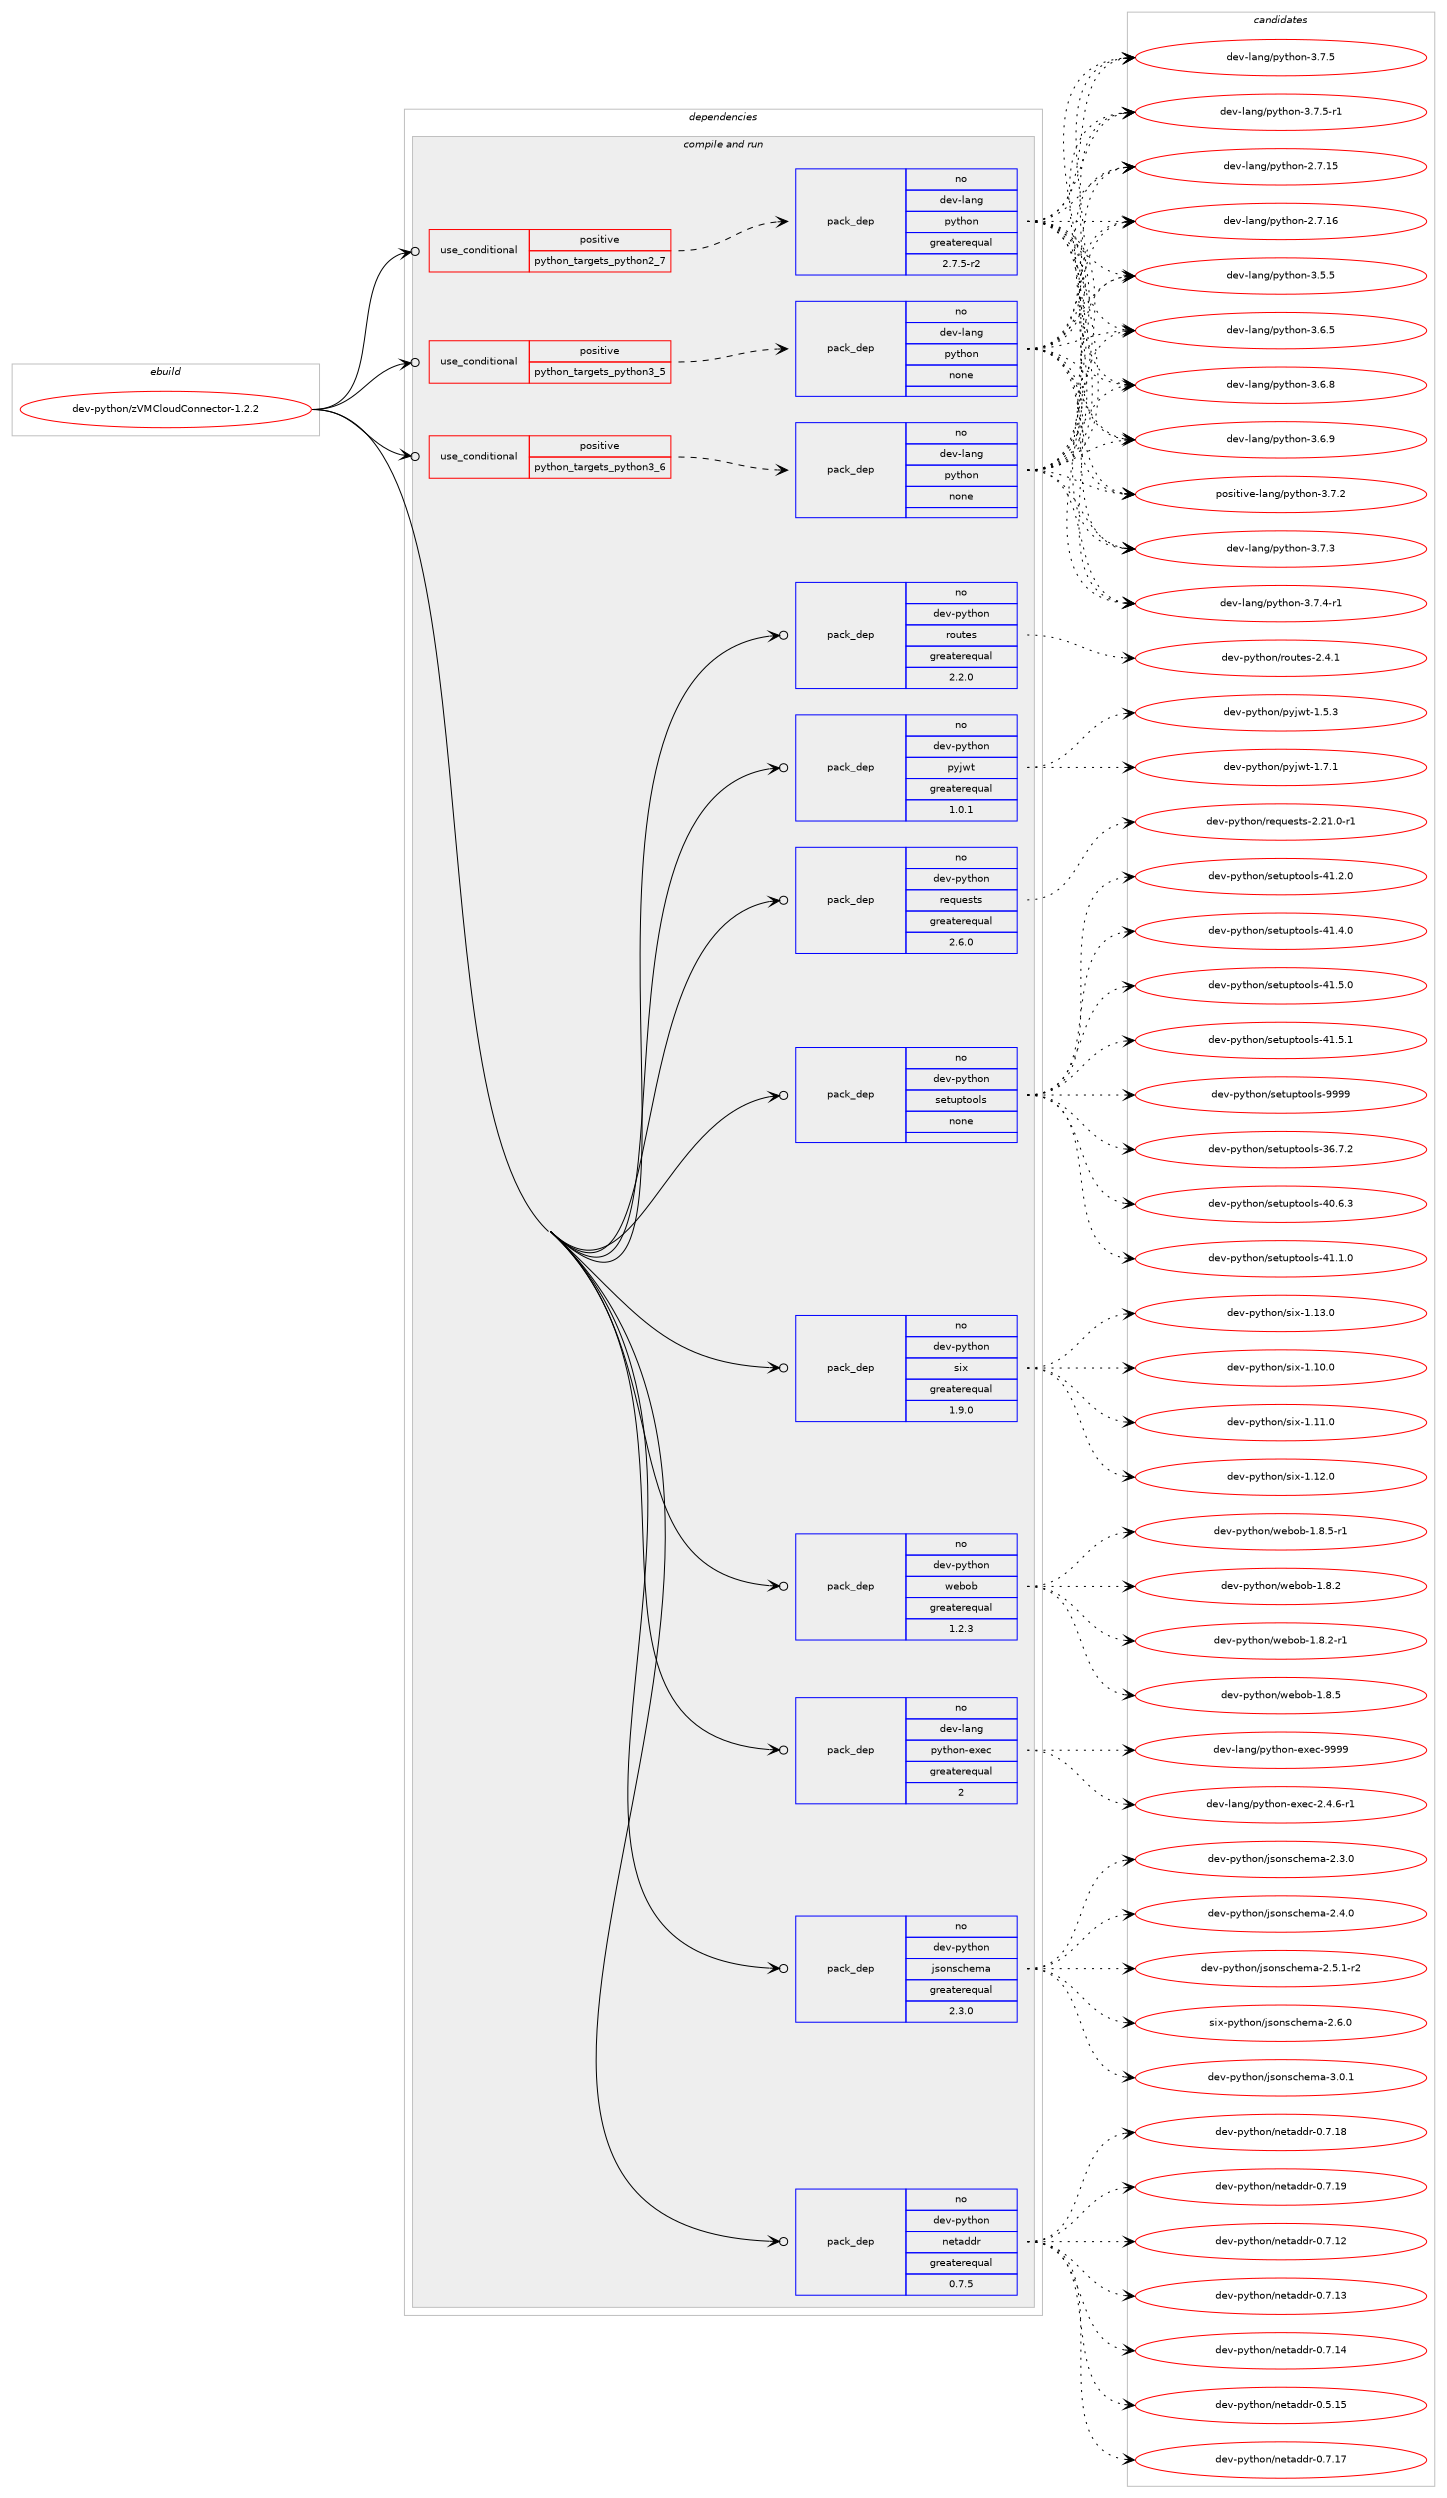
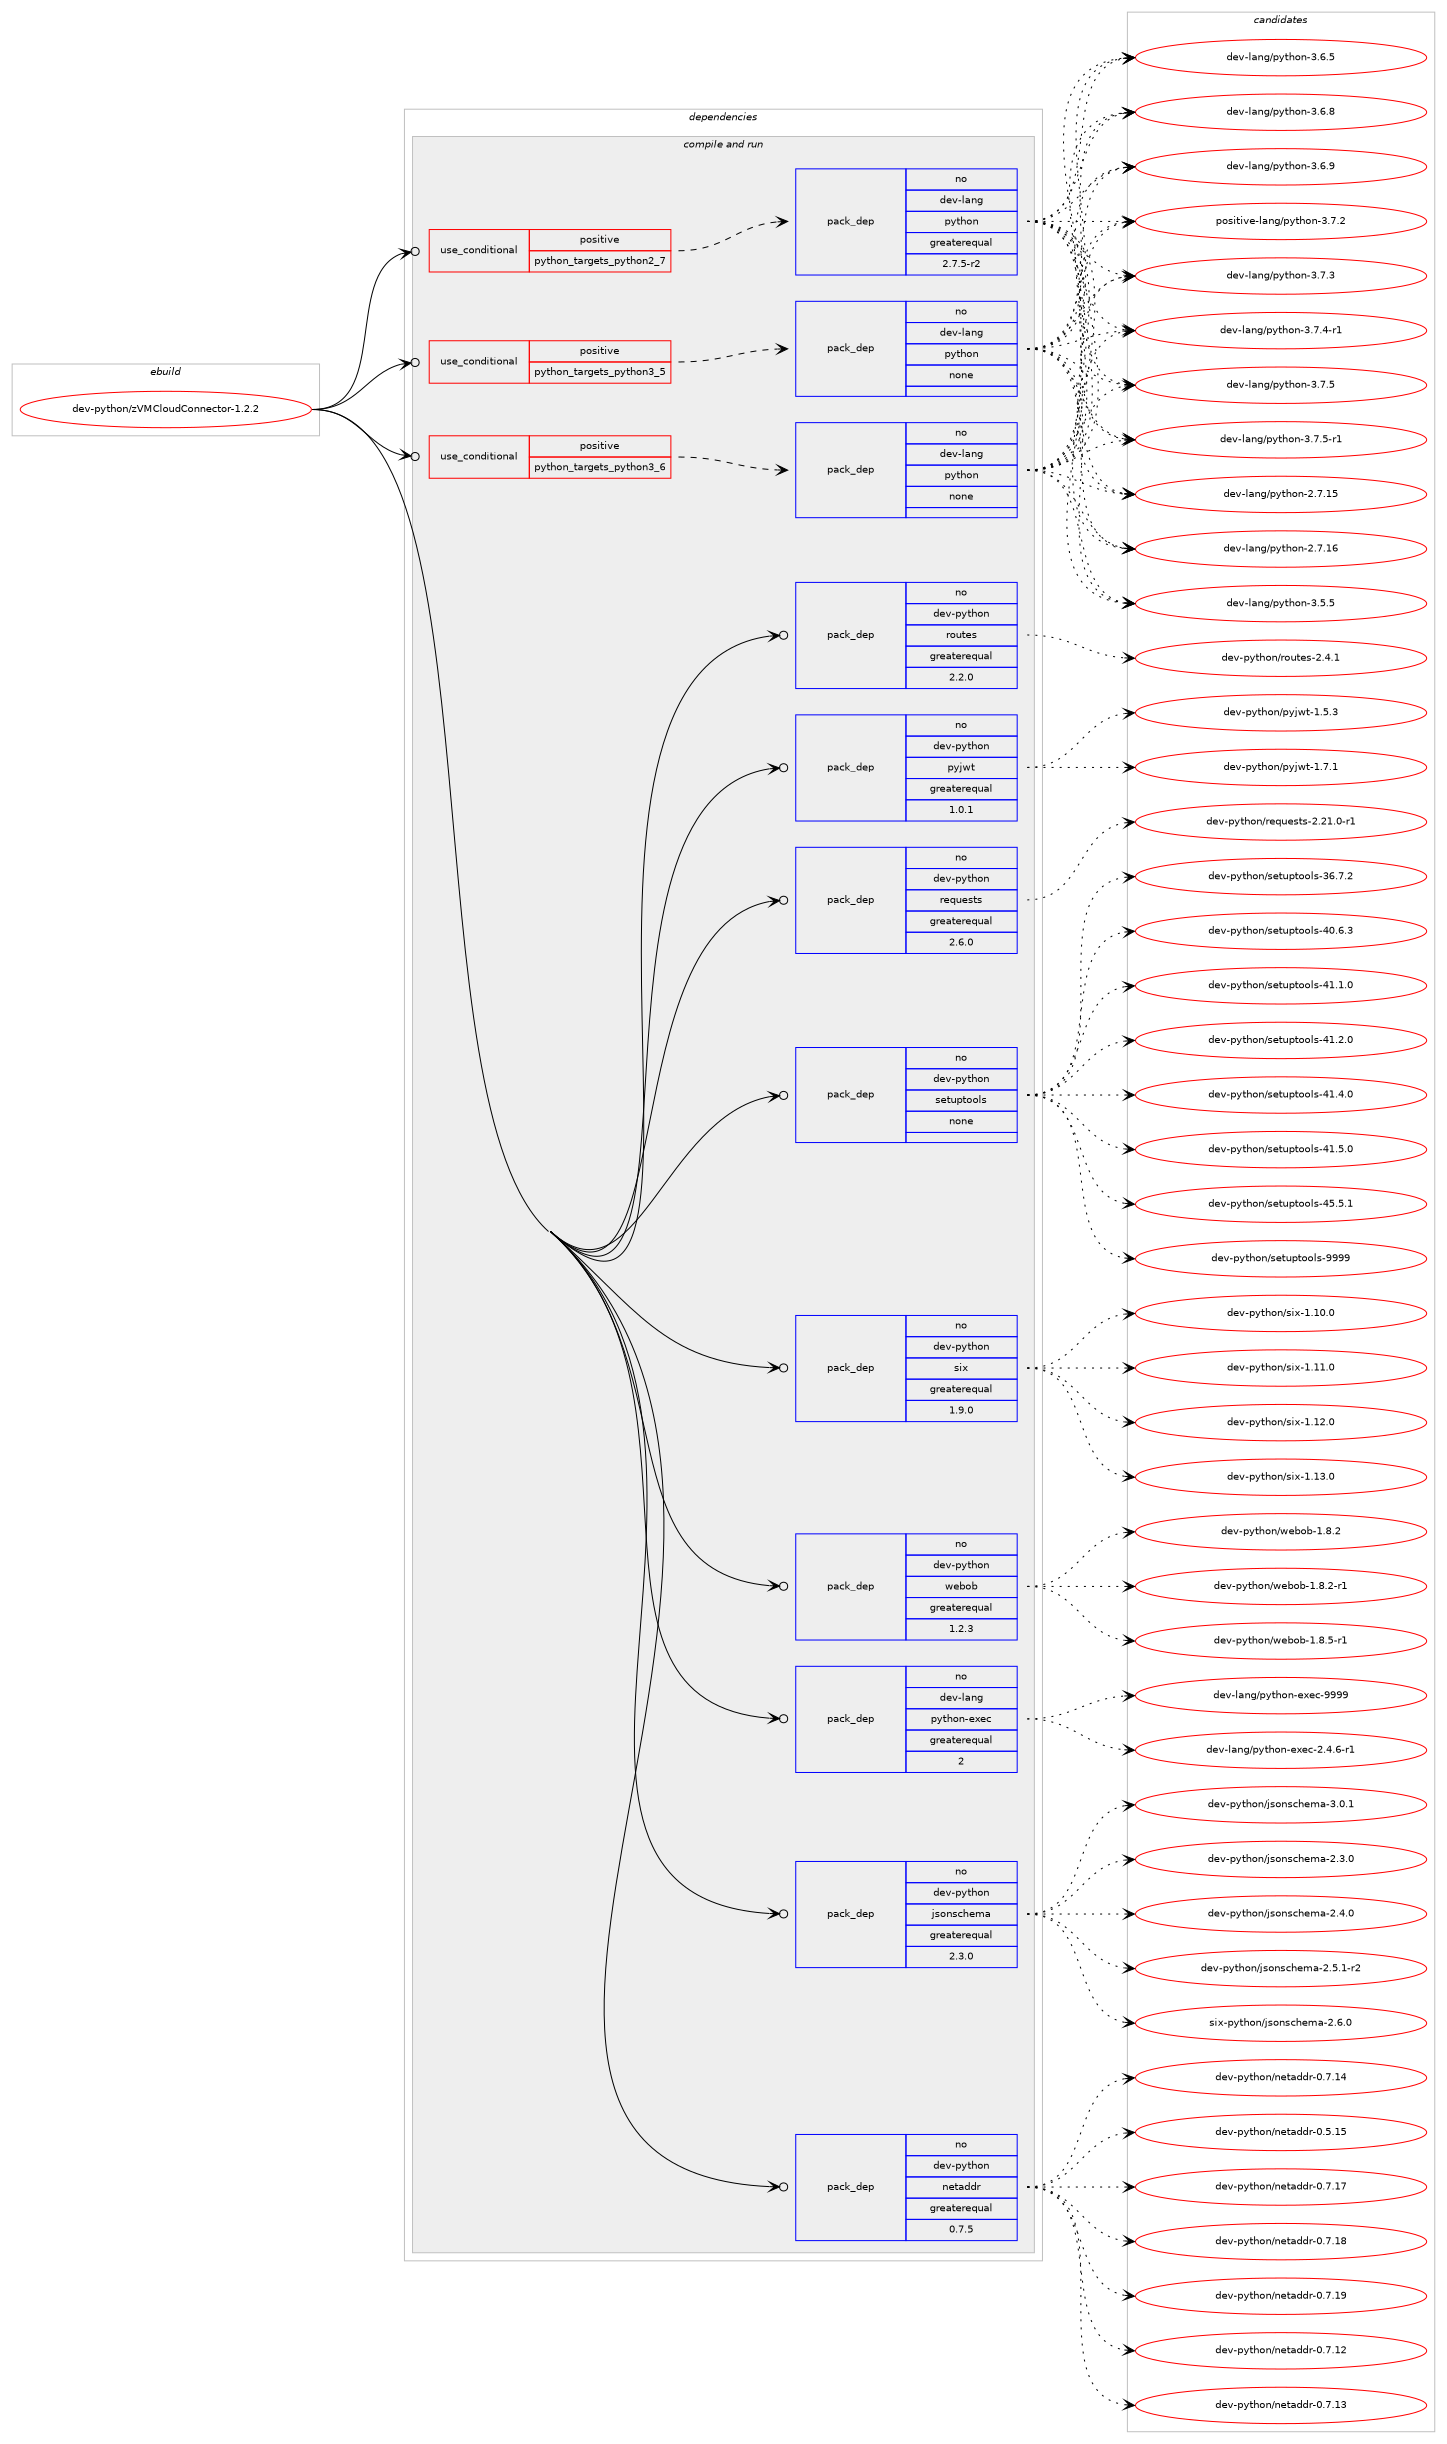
node "dev-python/setuptools-41.5.1": label "dev-python/setuptools-41.5.1" -> "dev-python/setuptools-45.5.1"
node "dev-python/webob-1.8.5": removed
